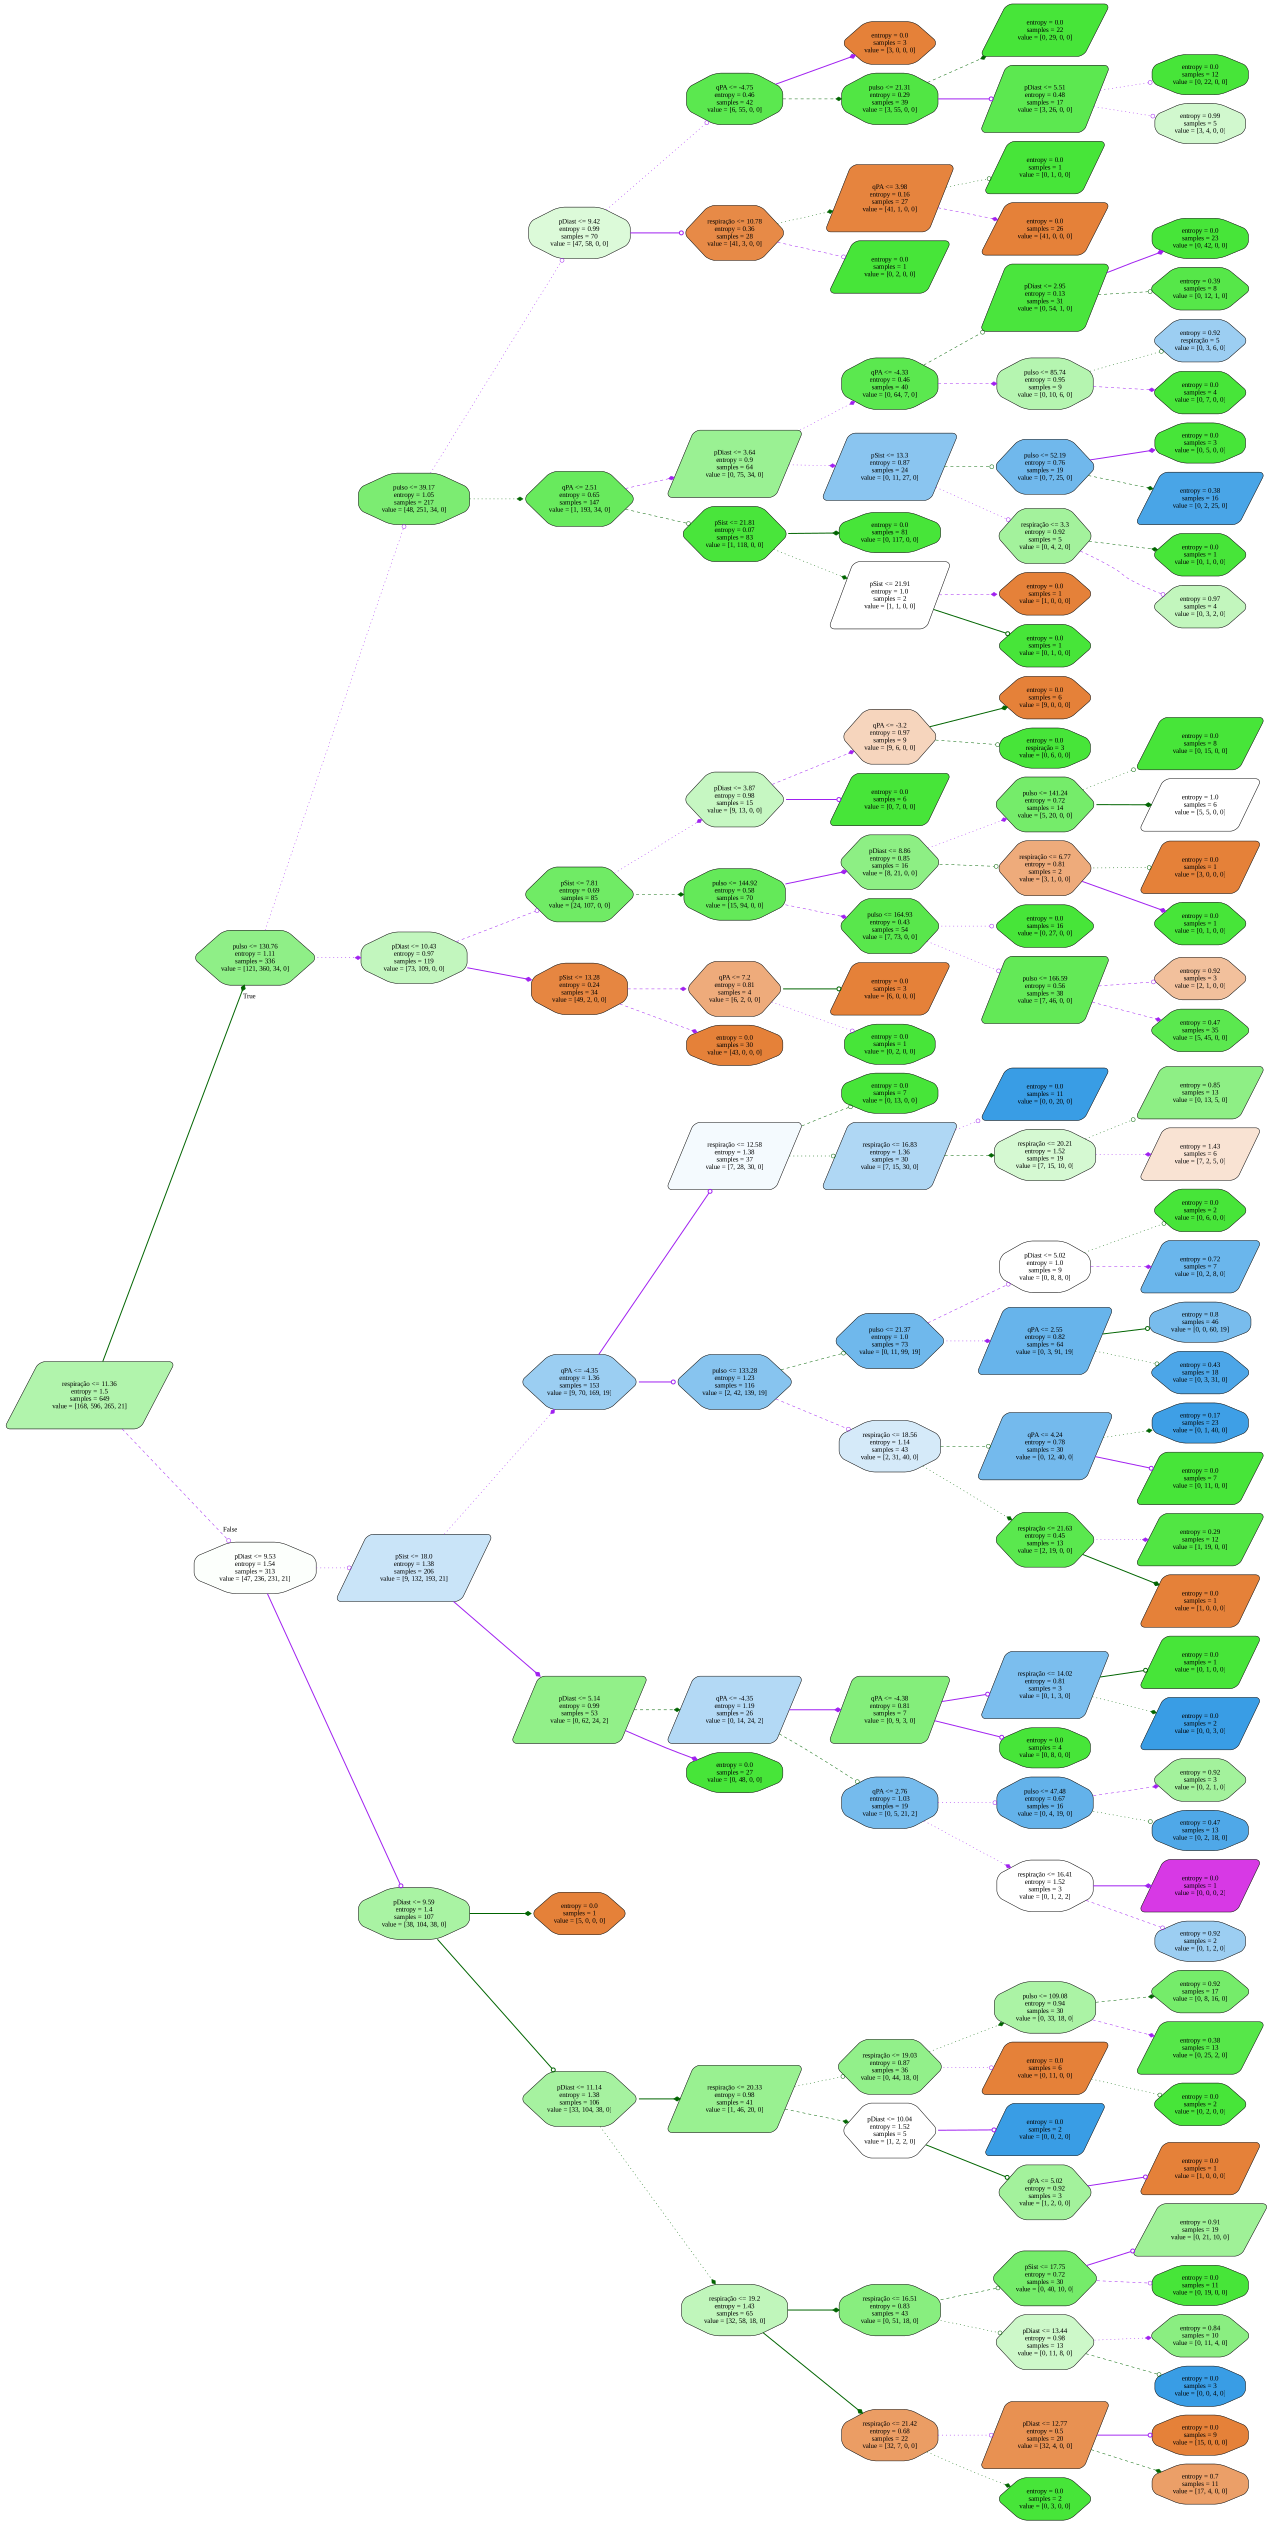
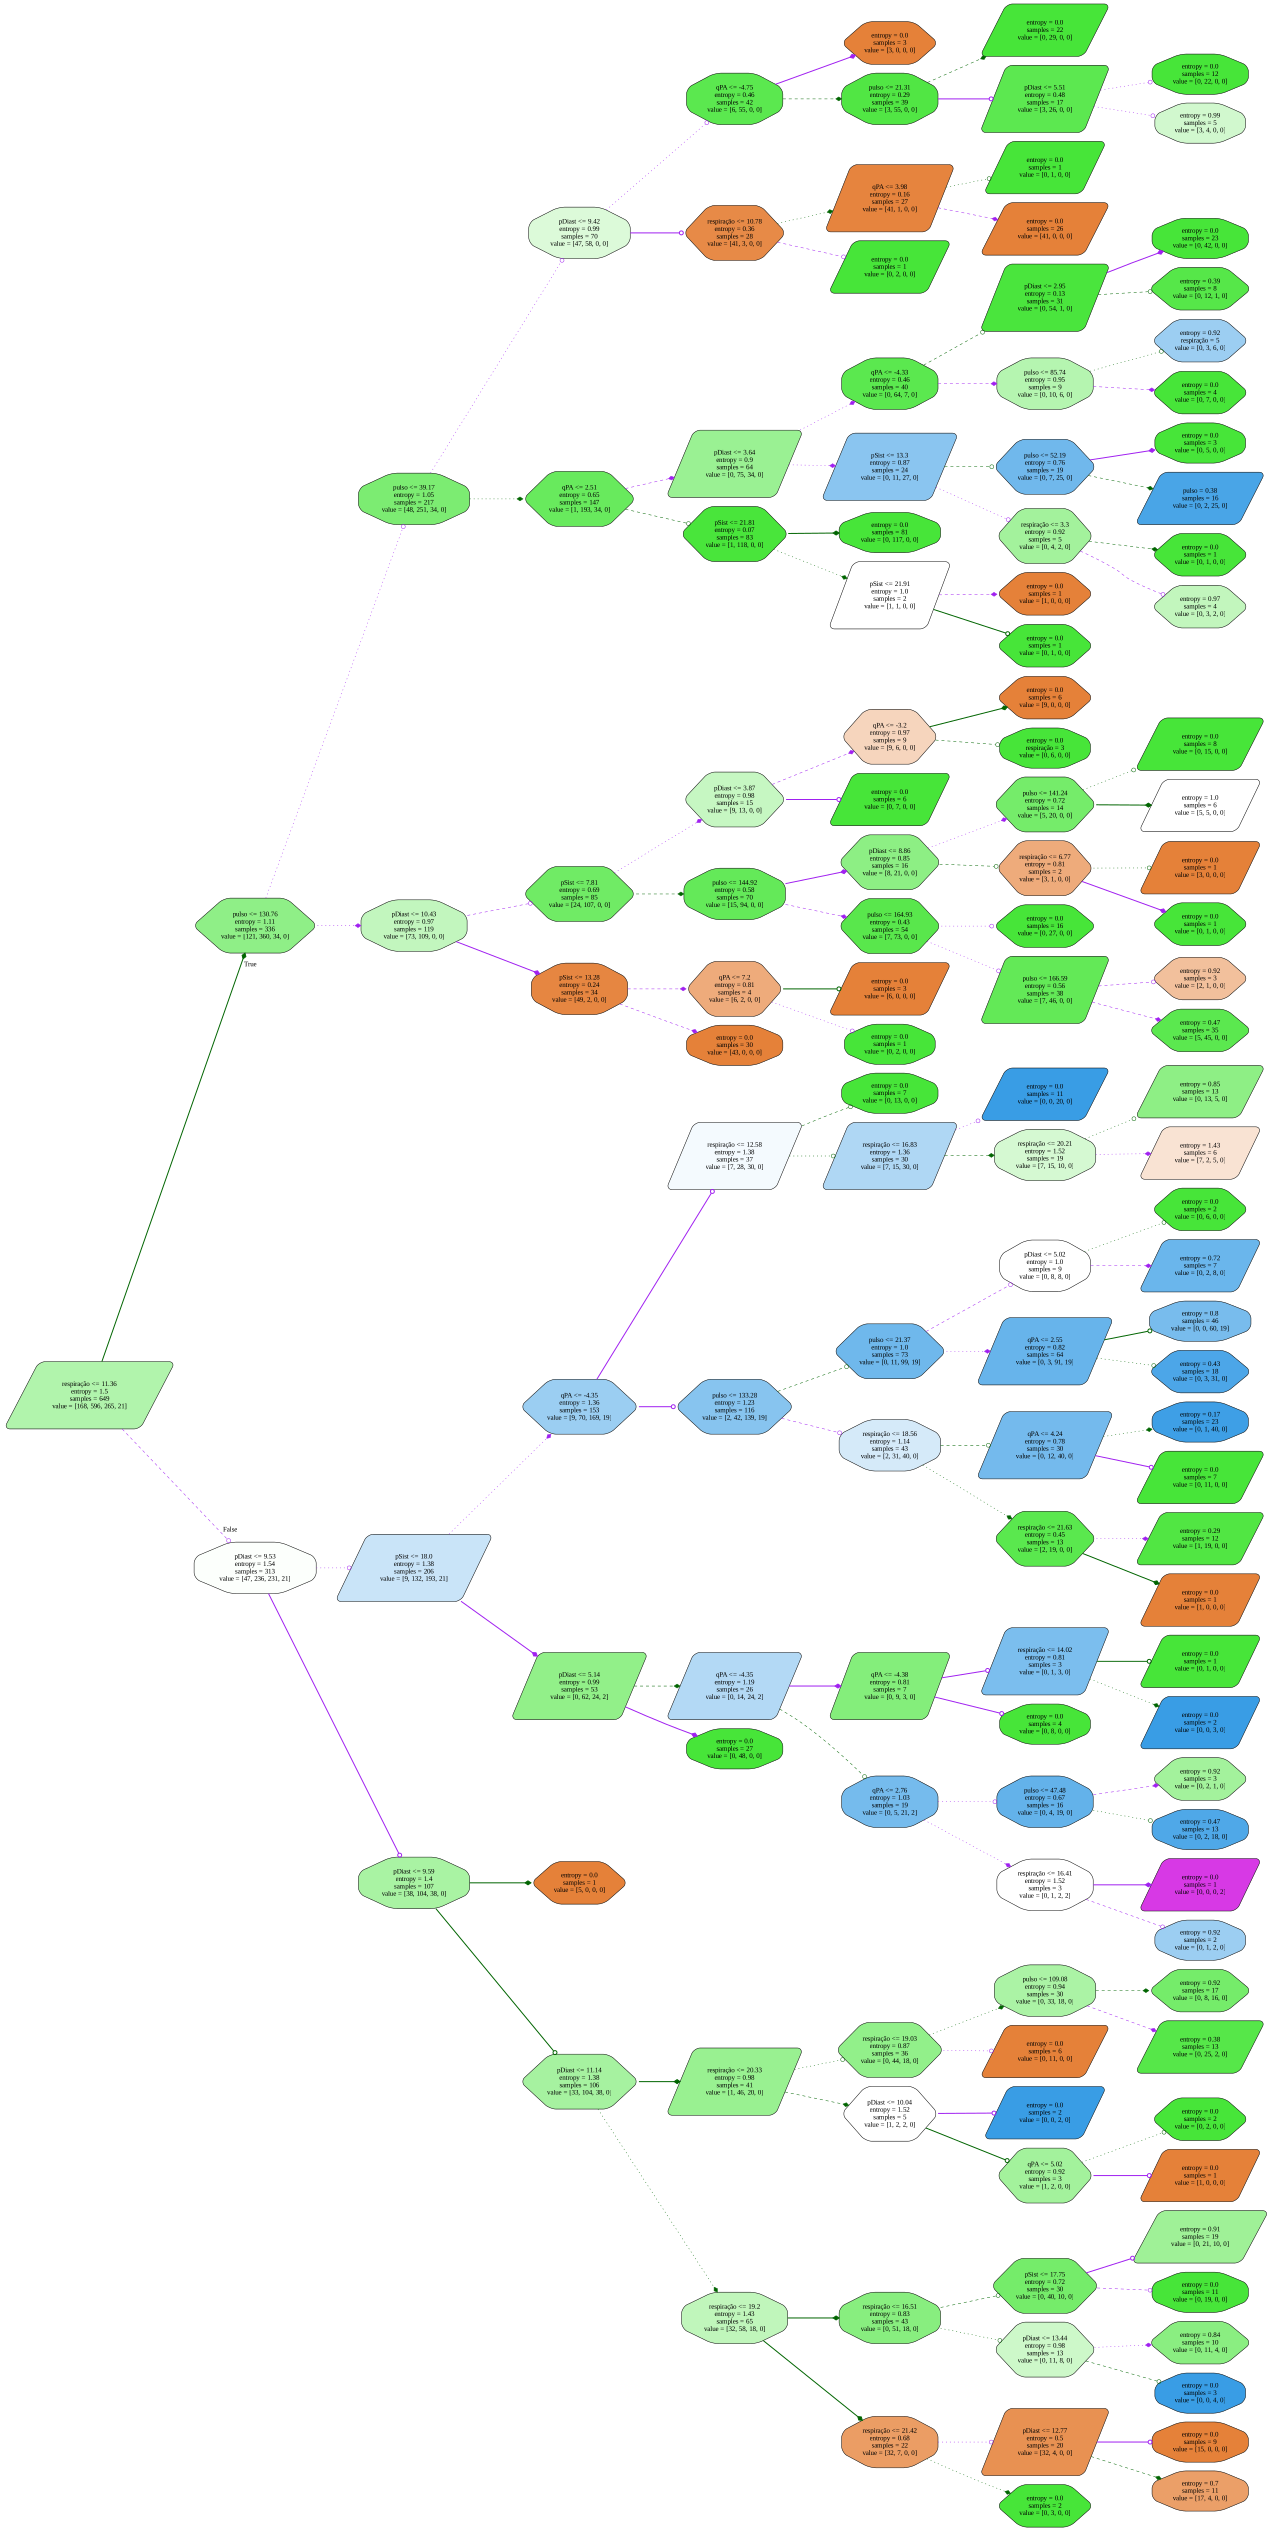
node "entropy = 0.38 samples = 16 value = [0, 2, 25, 0]": label "entropy = 0.38 samples = 16 value = [0, 2, 25, 0]" -> "pulso = 0.38 samples = 16 value = [0, 2, 25, 0]"
edge "entropy = 0.0 samples = 6 value = [0, 11, 0, 0]" -> "entropy = 0.0 samples = 2 value = [0, 2, 0, 0]": now "qPA <= 5.02 entropy = 0.92 samples = 3 value = [1, 2, 0, 0]" -> "entropy = 0.0 samples = 2 value = [0, 2, 0, 0]"
